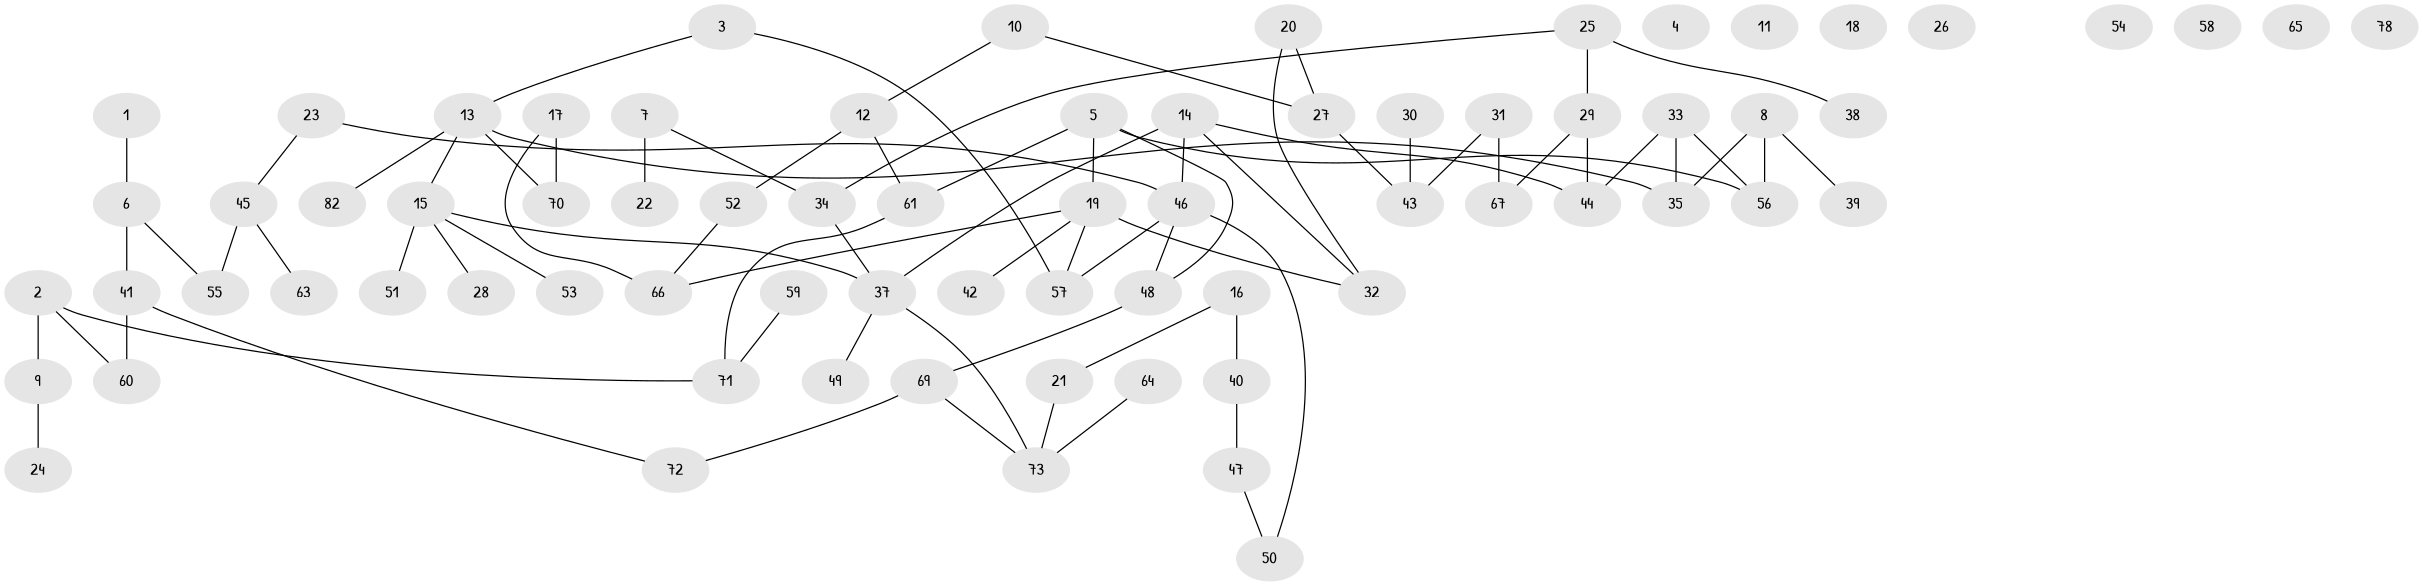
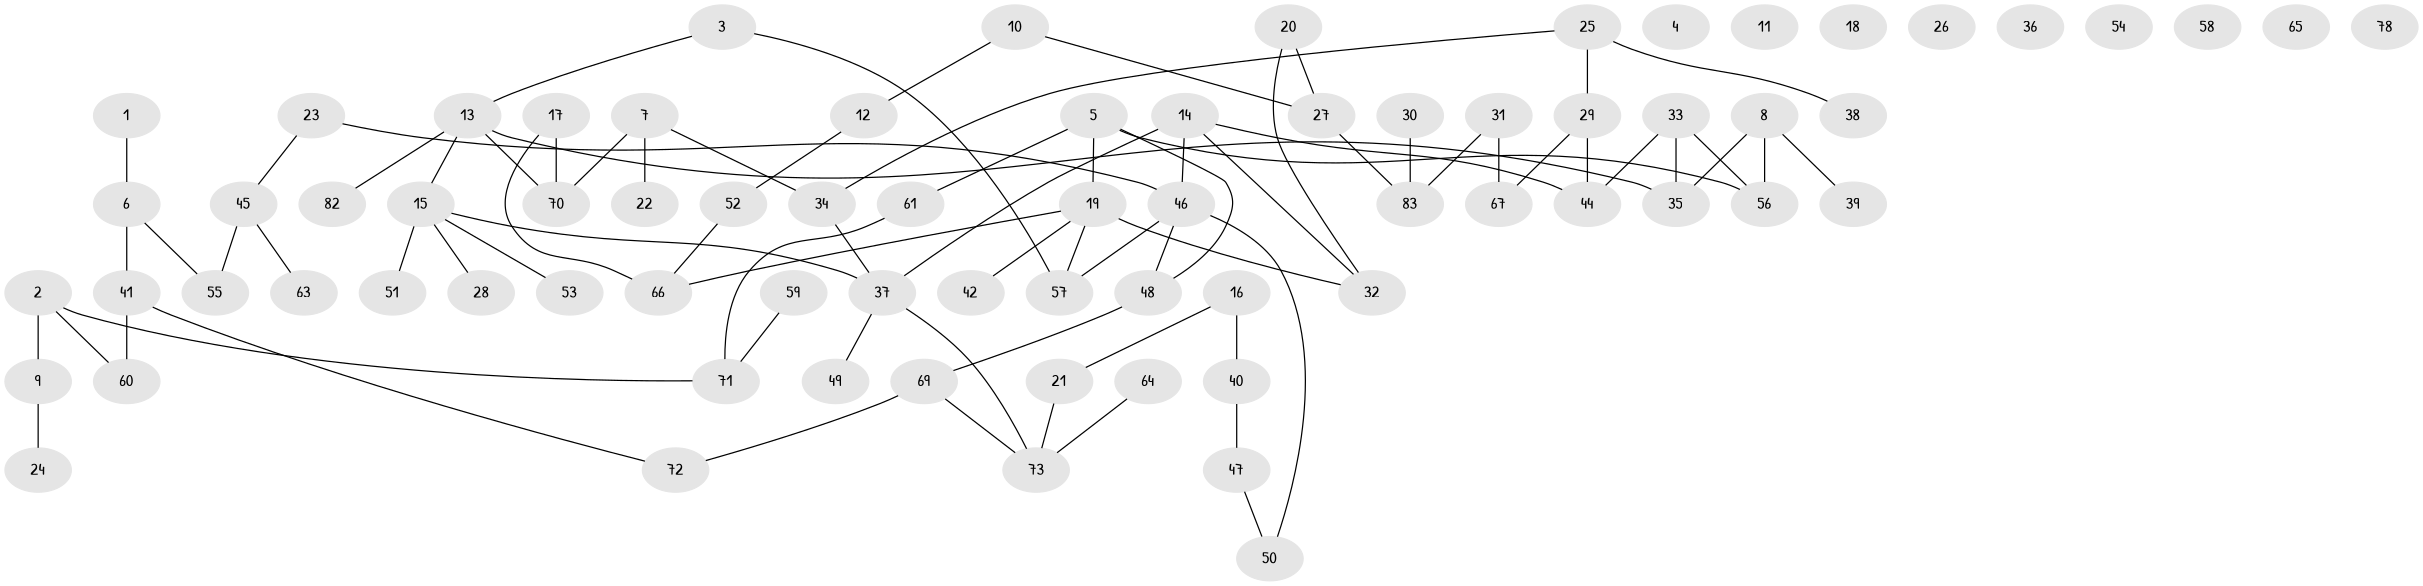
node "36": added
edge "12" -- "61": removed
edge "7" -- "70": added
node "43": label "43" -> "83"
